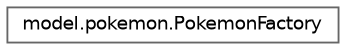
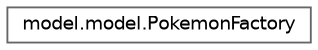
node "model.pokemon.PokemonFactory": label "model.pokemon.PokemonFactory" -> "model.model.PokemonFactory"
